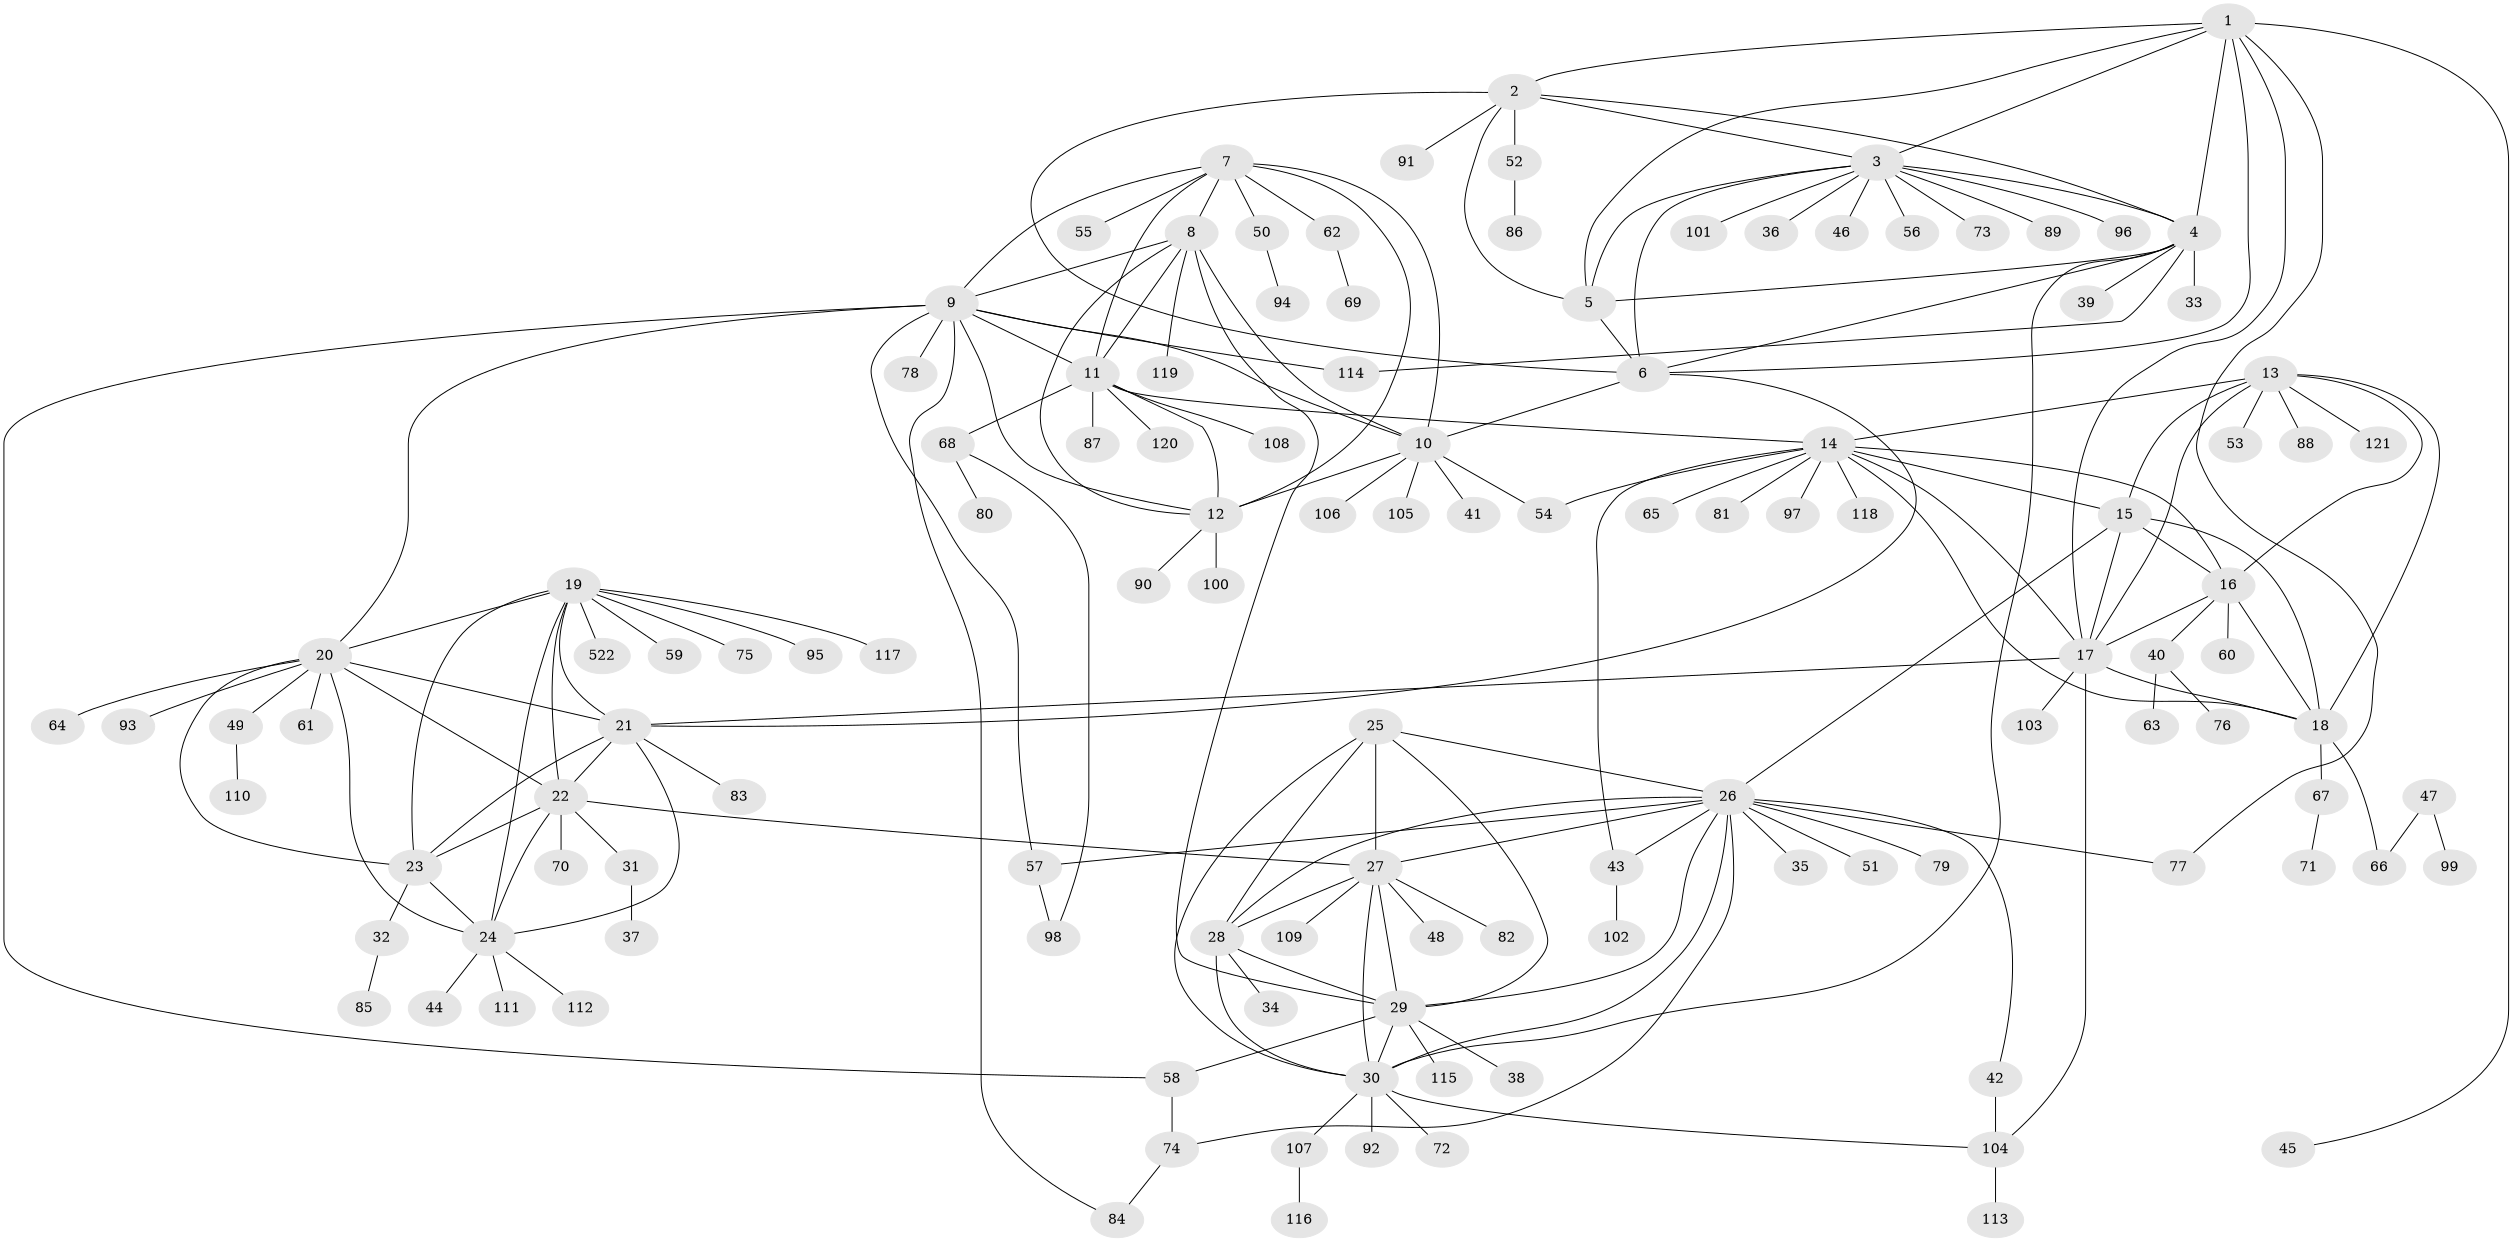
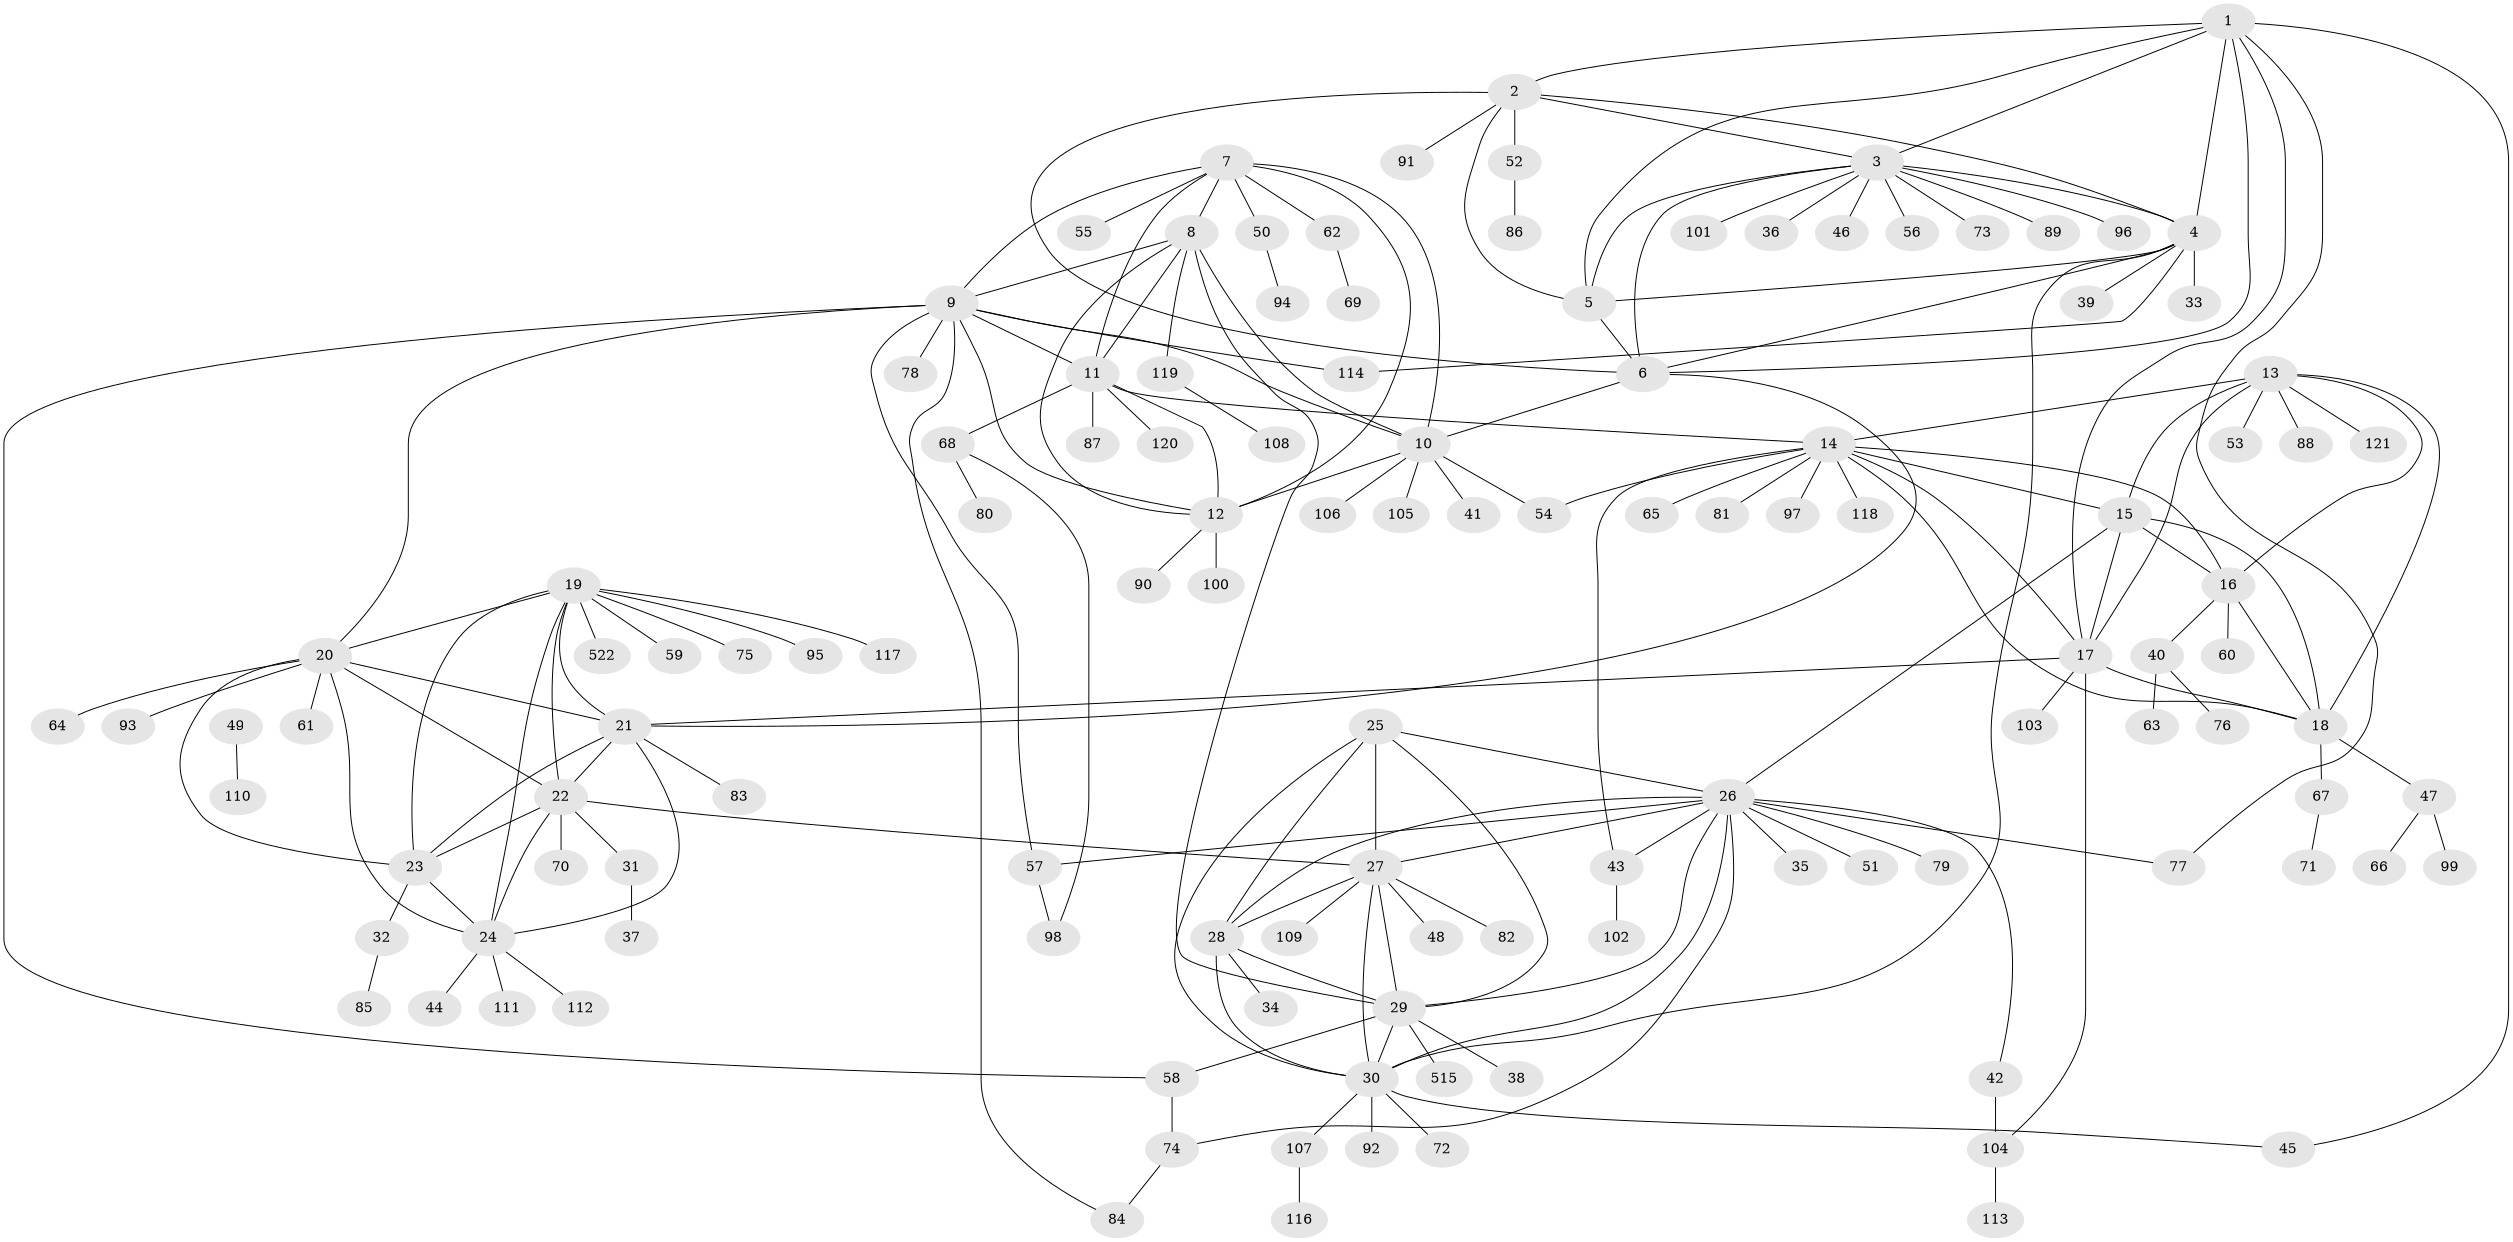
edge "11" -- "108": now "119" -- "108"
edge "16" -- "17": removed
edge "20" -- "49": removed
edge "18" -- "66": now "18" -- "47"
node "115": label "115" -> "515"
edge "30" -- "104": now "30" -- "45"
